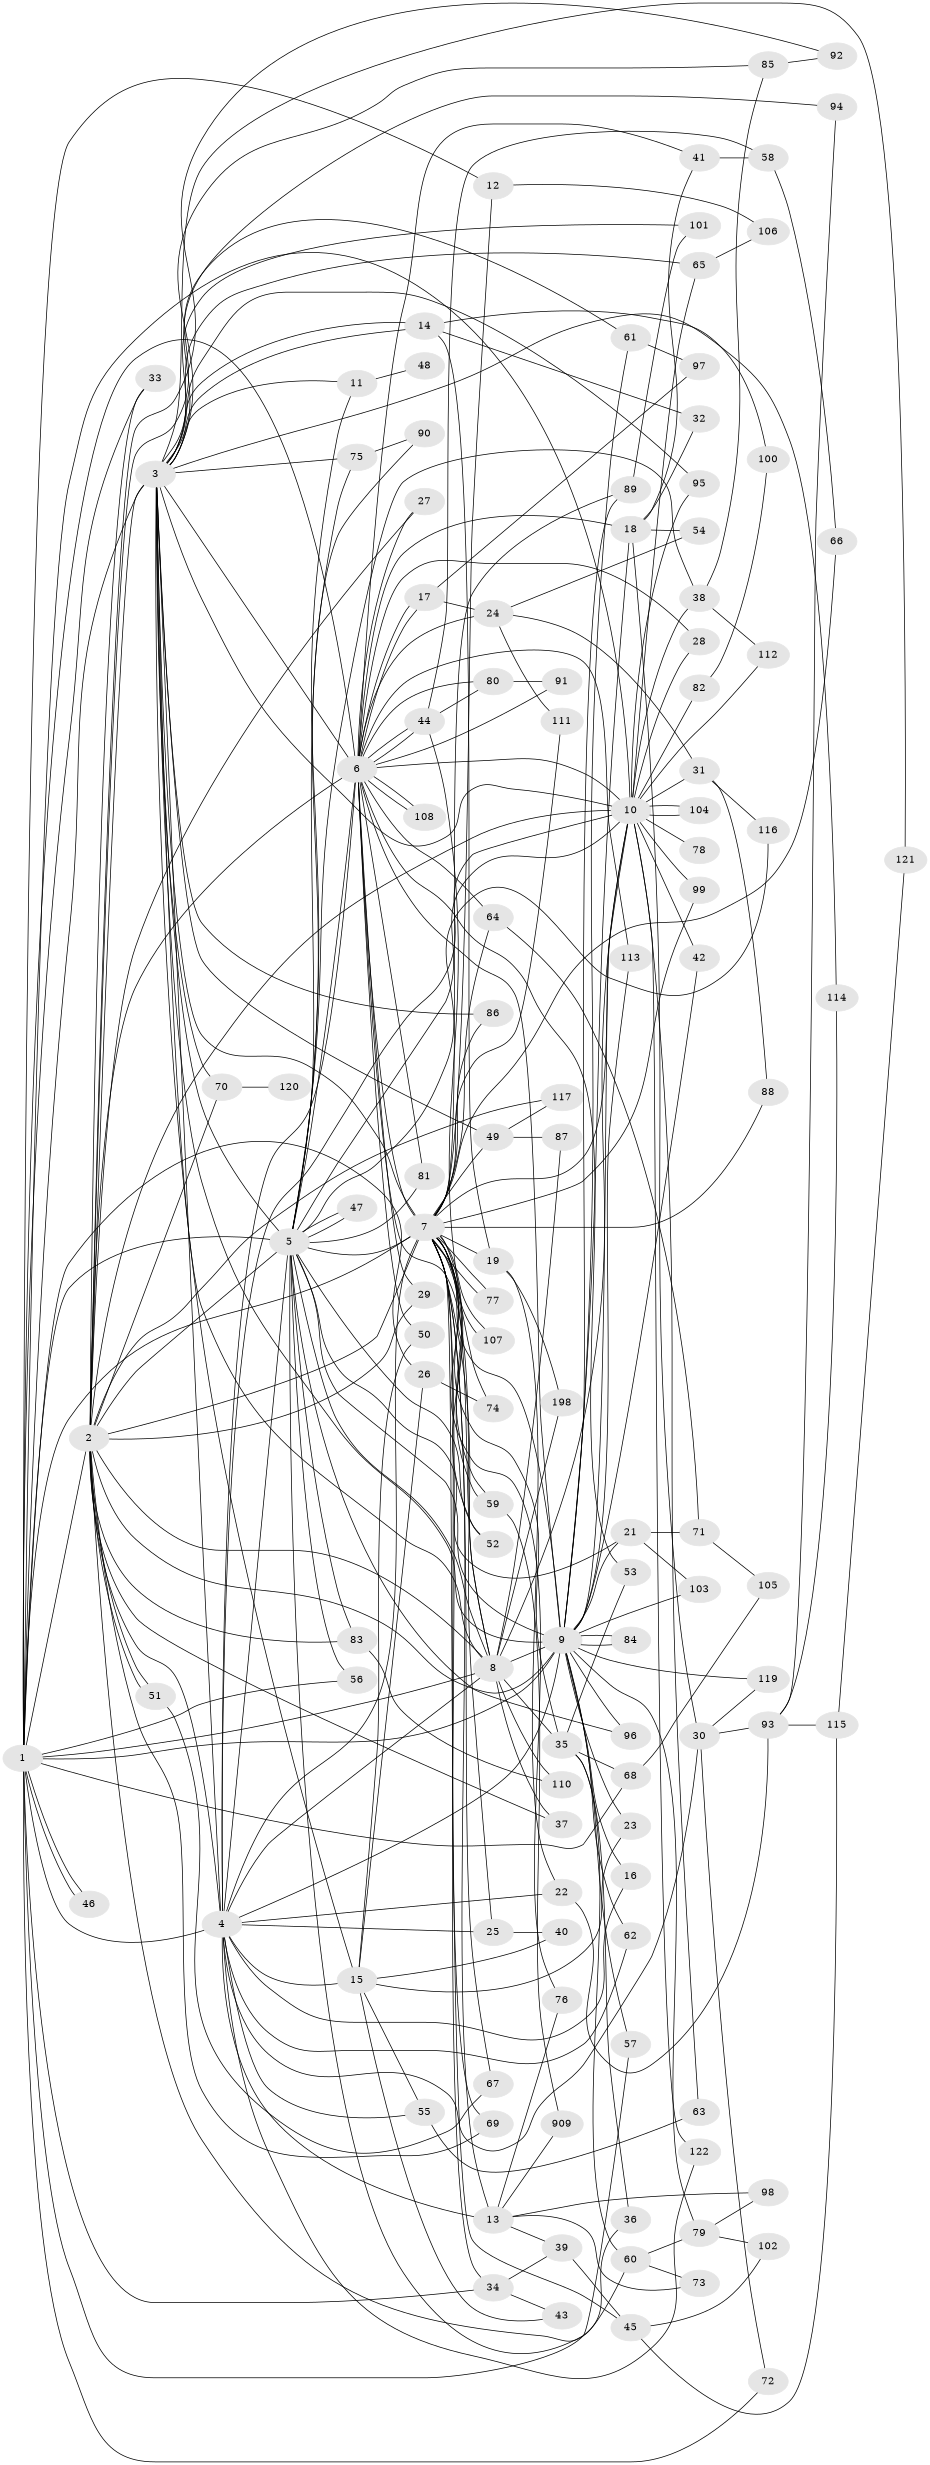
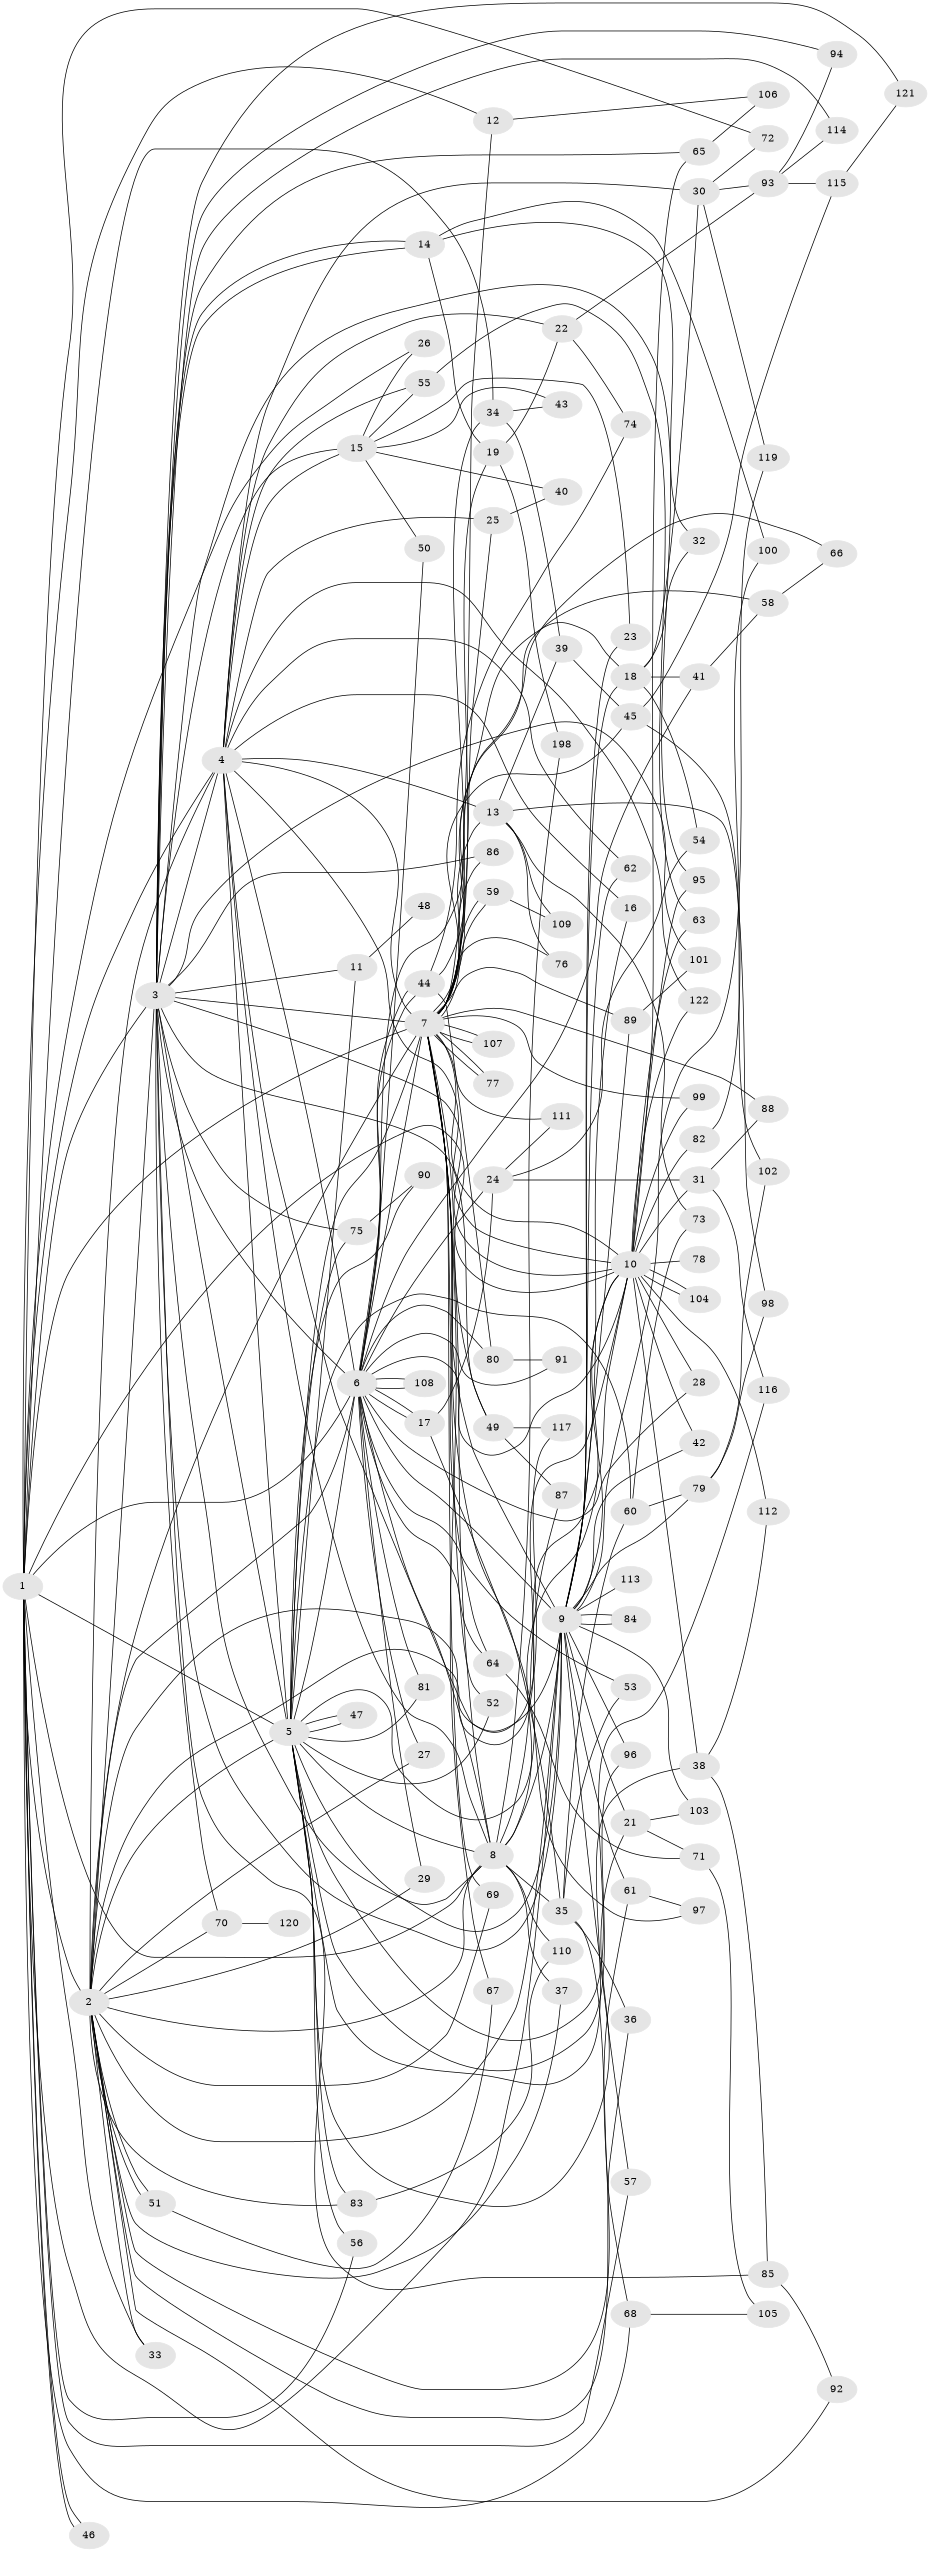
edge "6" -- "113": removed
edge "26" -- "74": now "22" -- "74"
node "909": label "909" -> "109"
